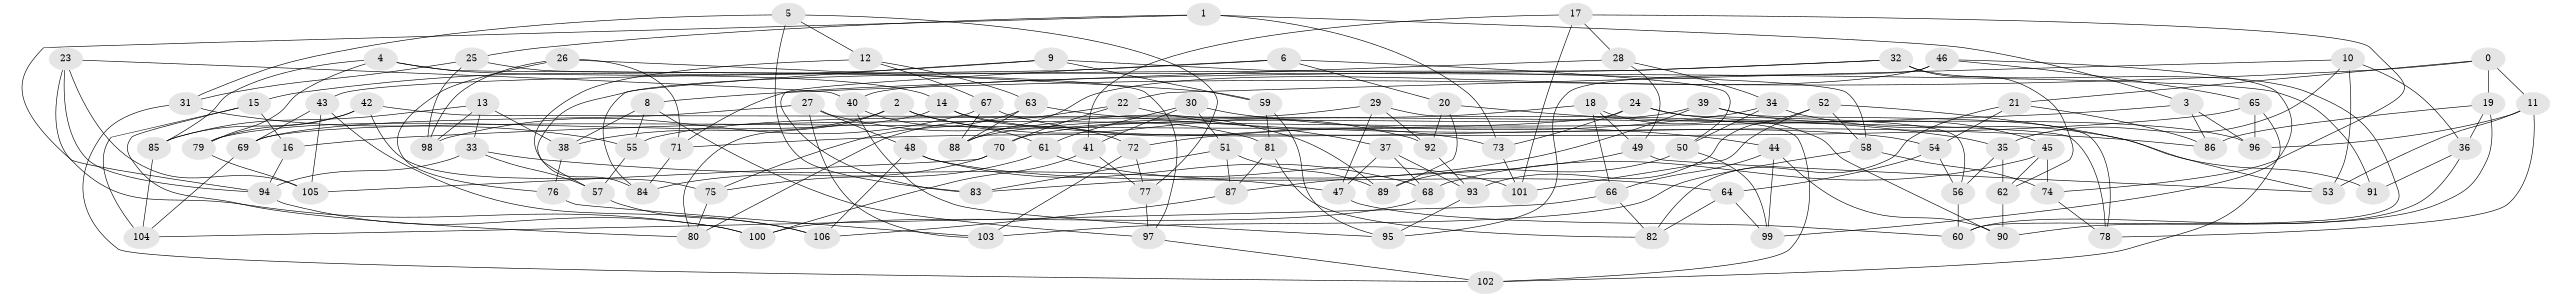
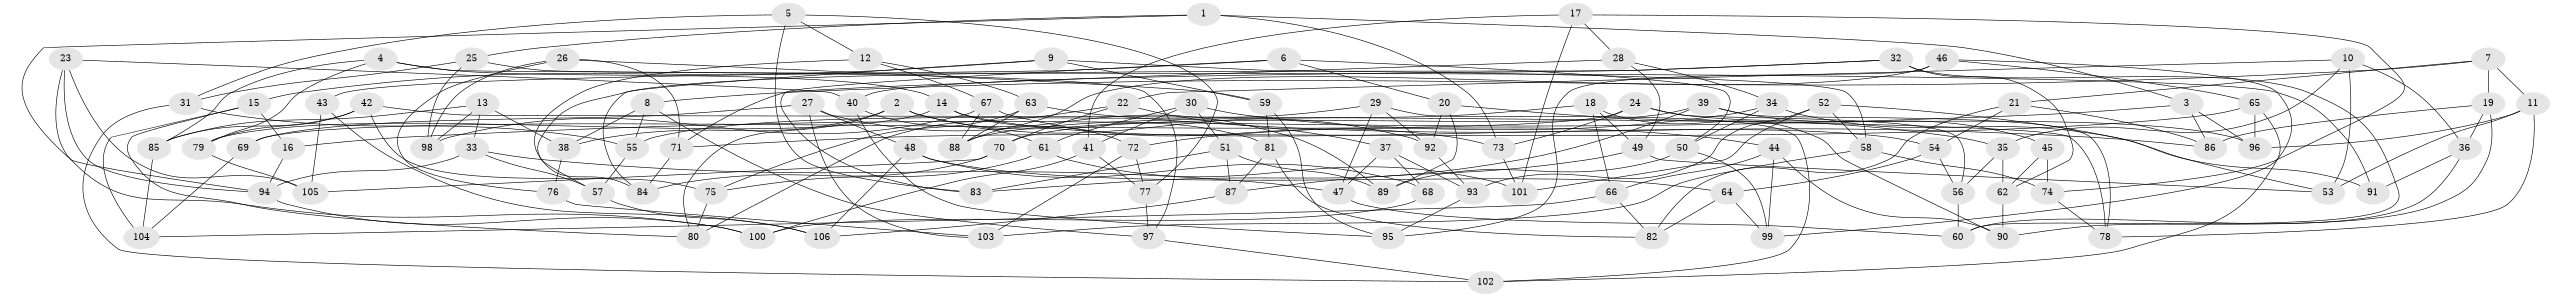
node "0": label "0" -> "7"
edge "43" -- "69": removed
edge "45" -- "68": removed
